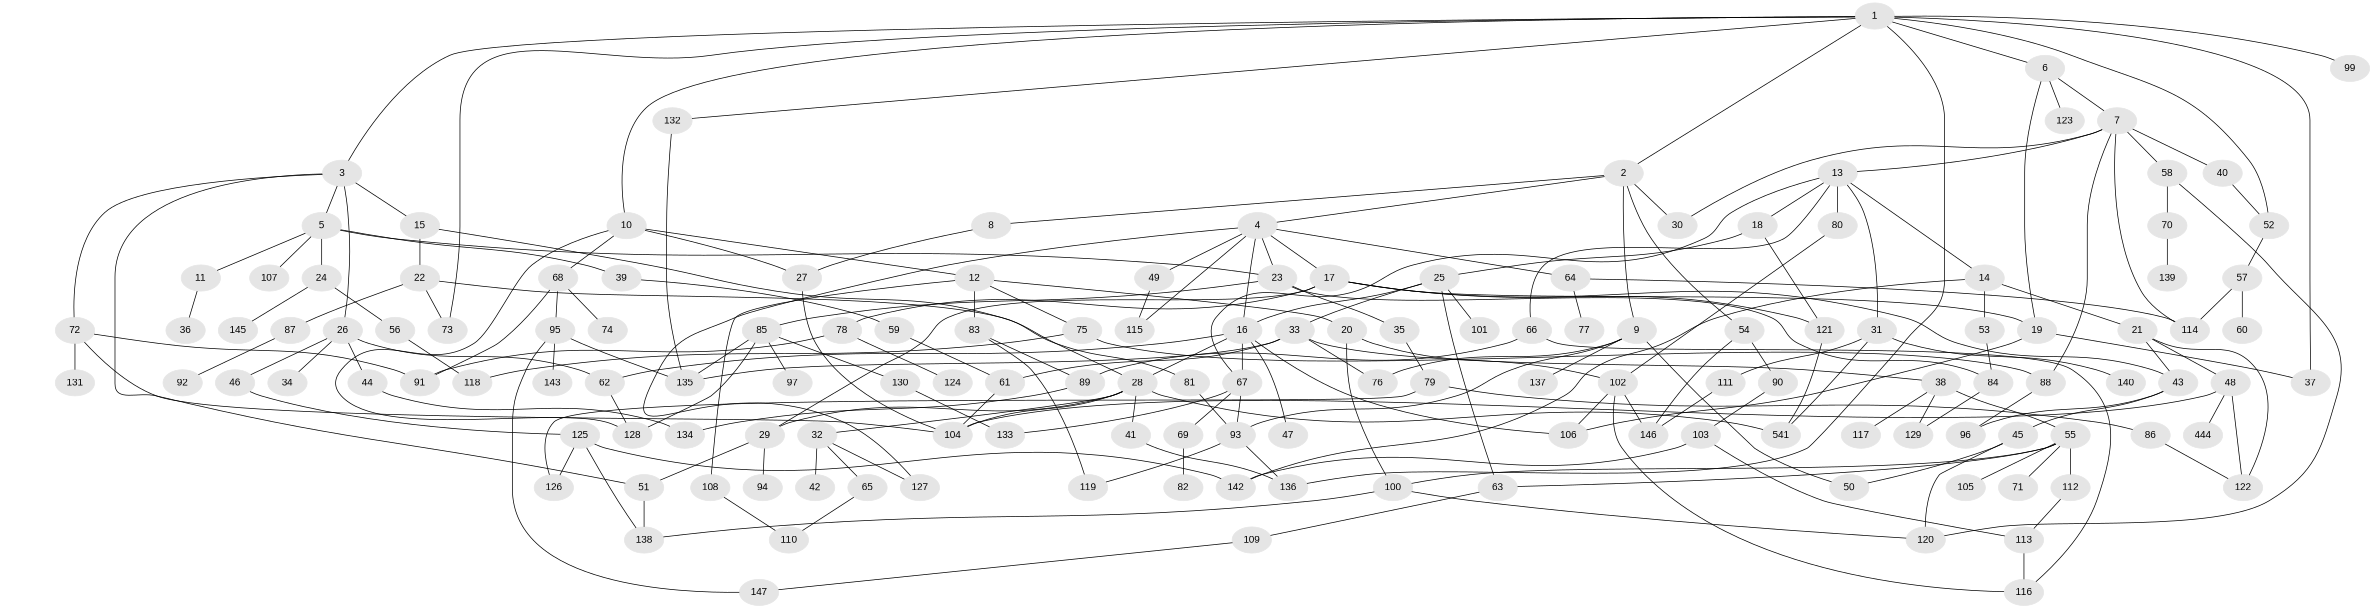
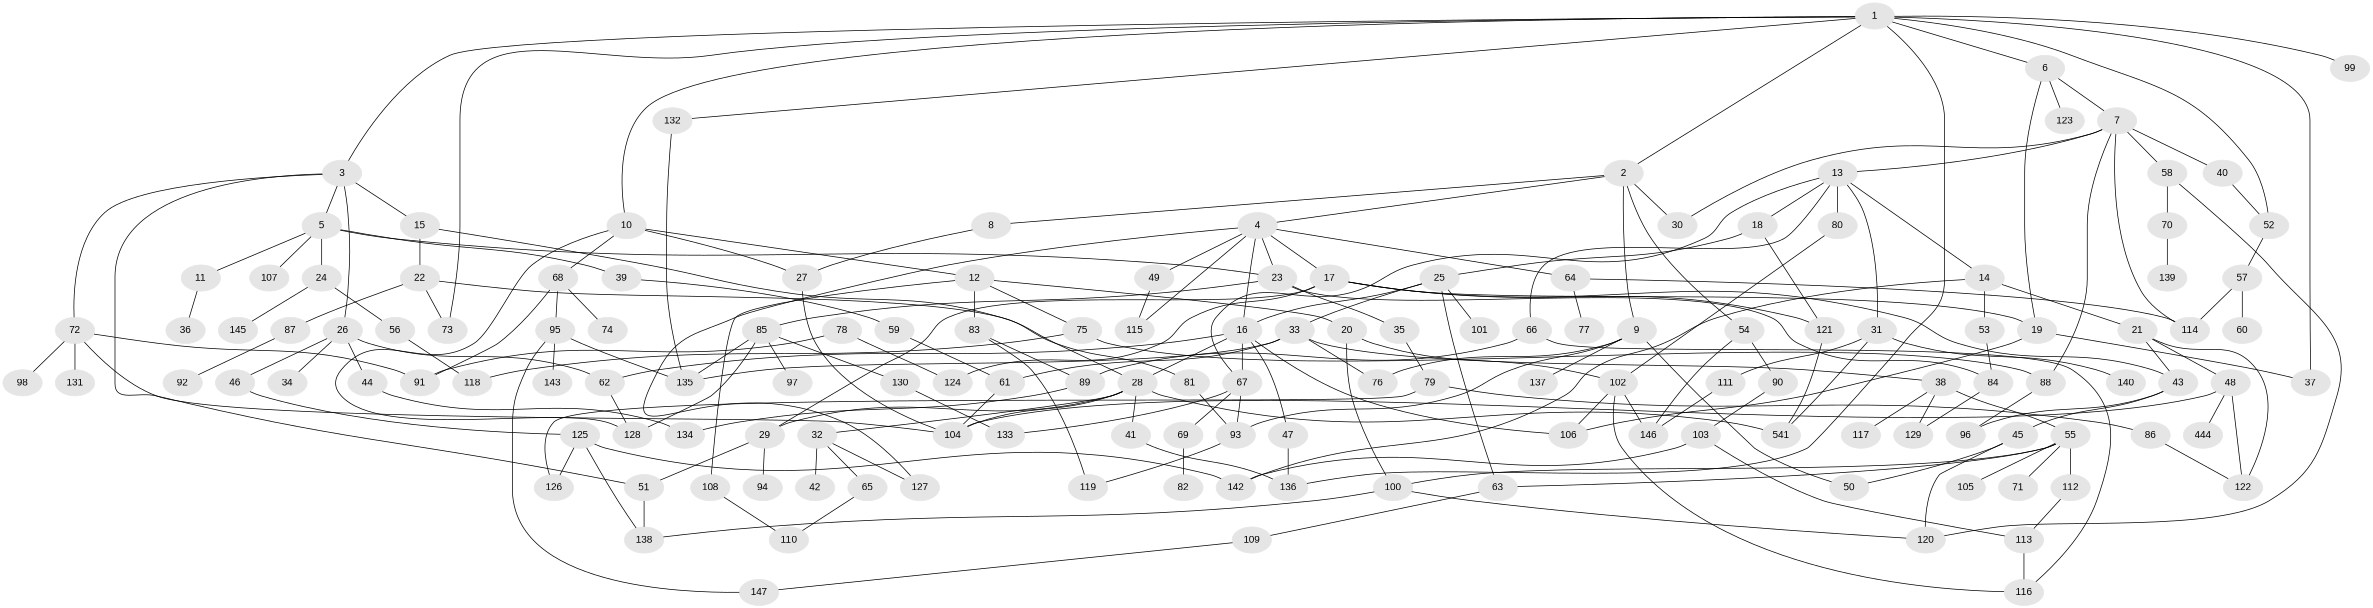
edge "17" -- "78": now "17" -- "124"
node "98": added
edge "93" -- "136": now "47" -- "136"
